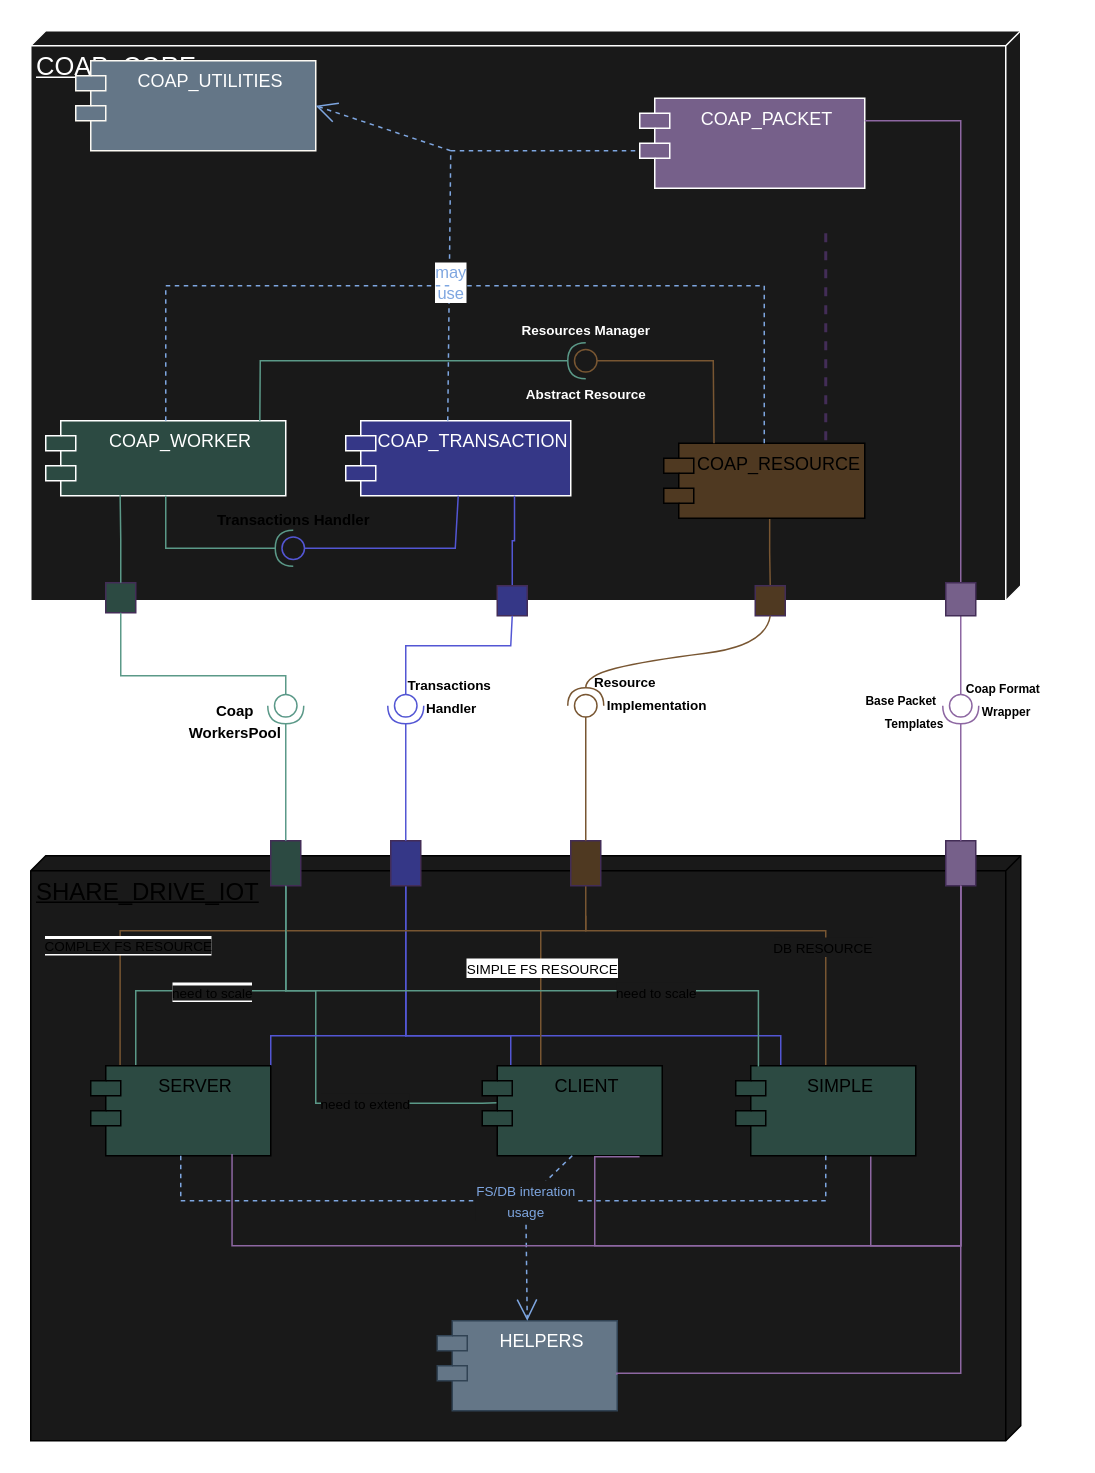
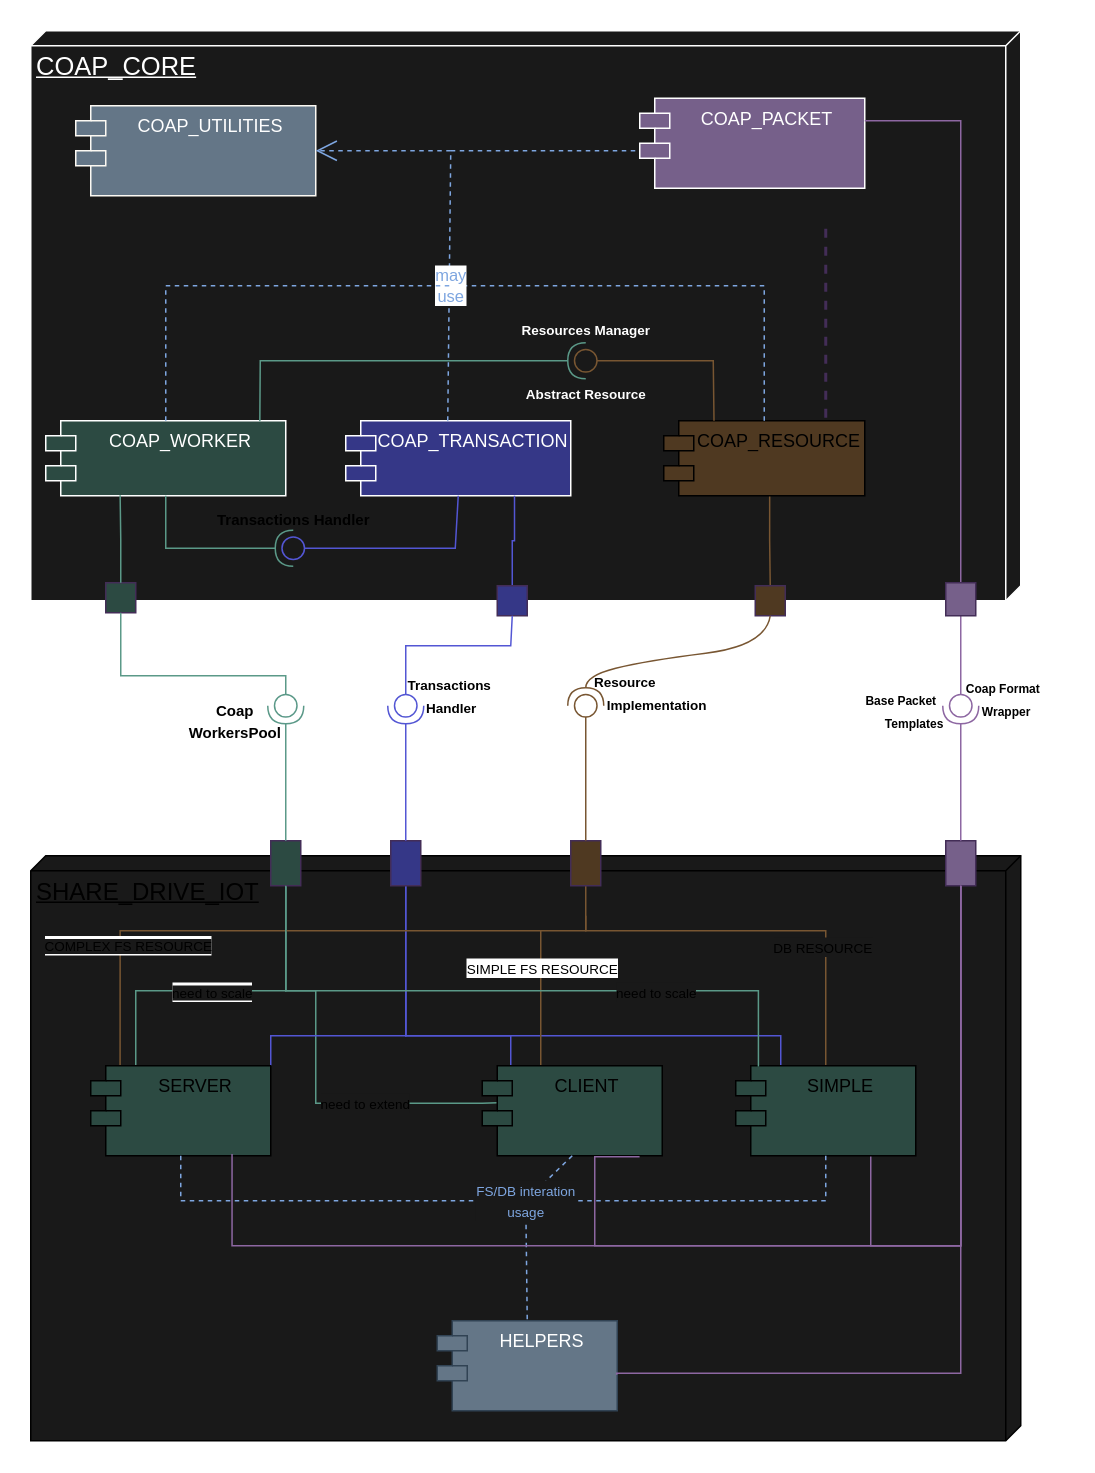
node "COAP_UTILITIES": moved (196, 106) -> (196, 151)
node "COAP_RESOURCE": moved (764, 481) -> (764, 458)
edge "SERVER" -> "HELPERS": arrowhead open -> none
